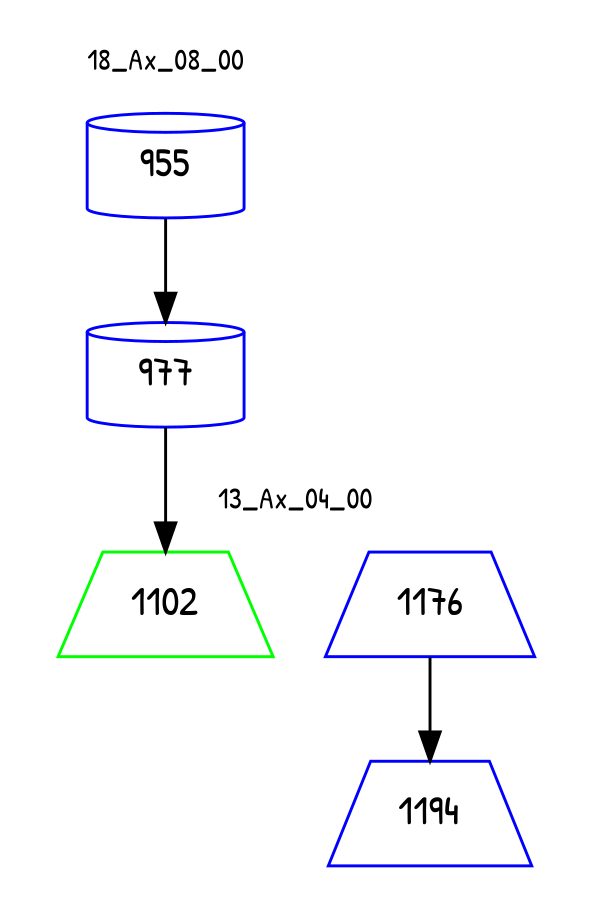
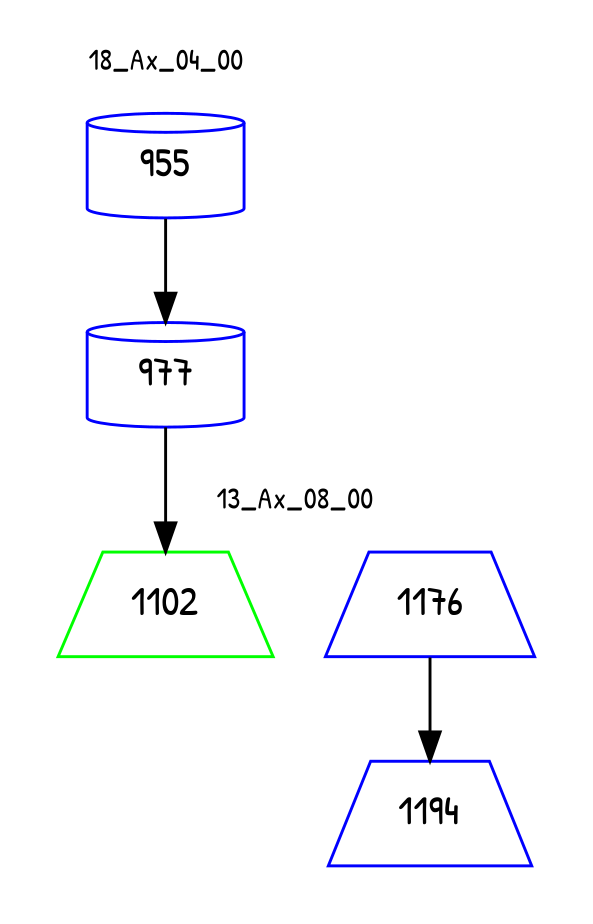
cluster "18_Ax_08_00": label "18_Ax_08_00" -> "18_Ax_04_00"
cluster "13_Ax_04_00": label "13_Ax_04_00" -> "13_Ax_08_00"
